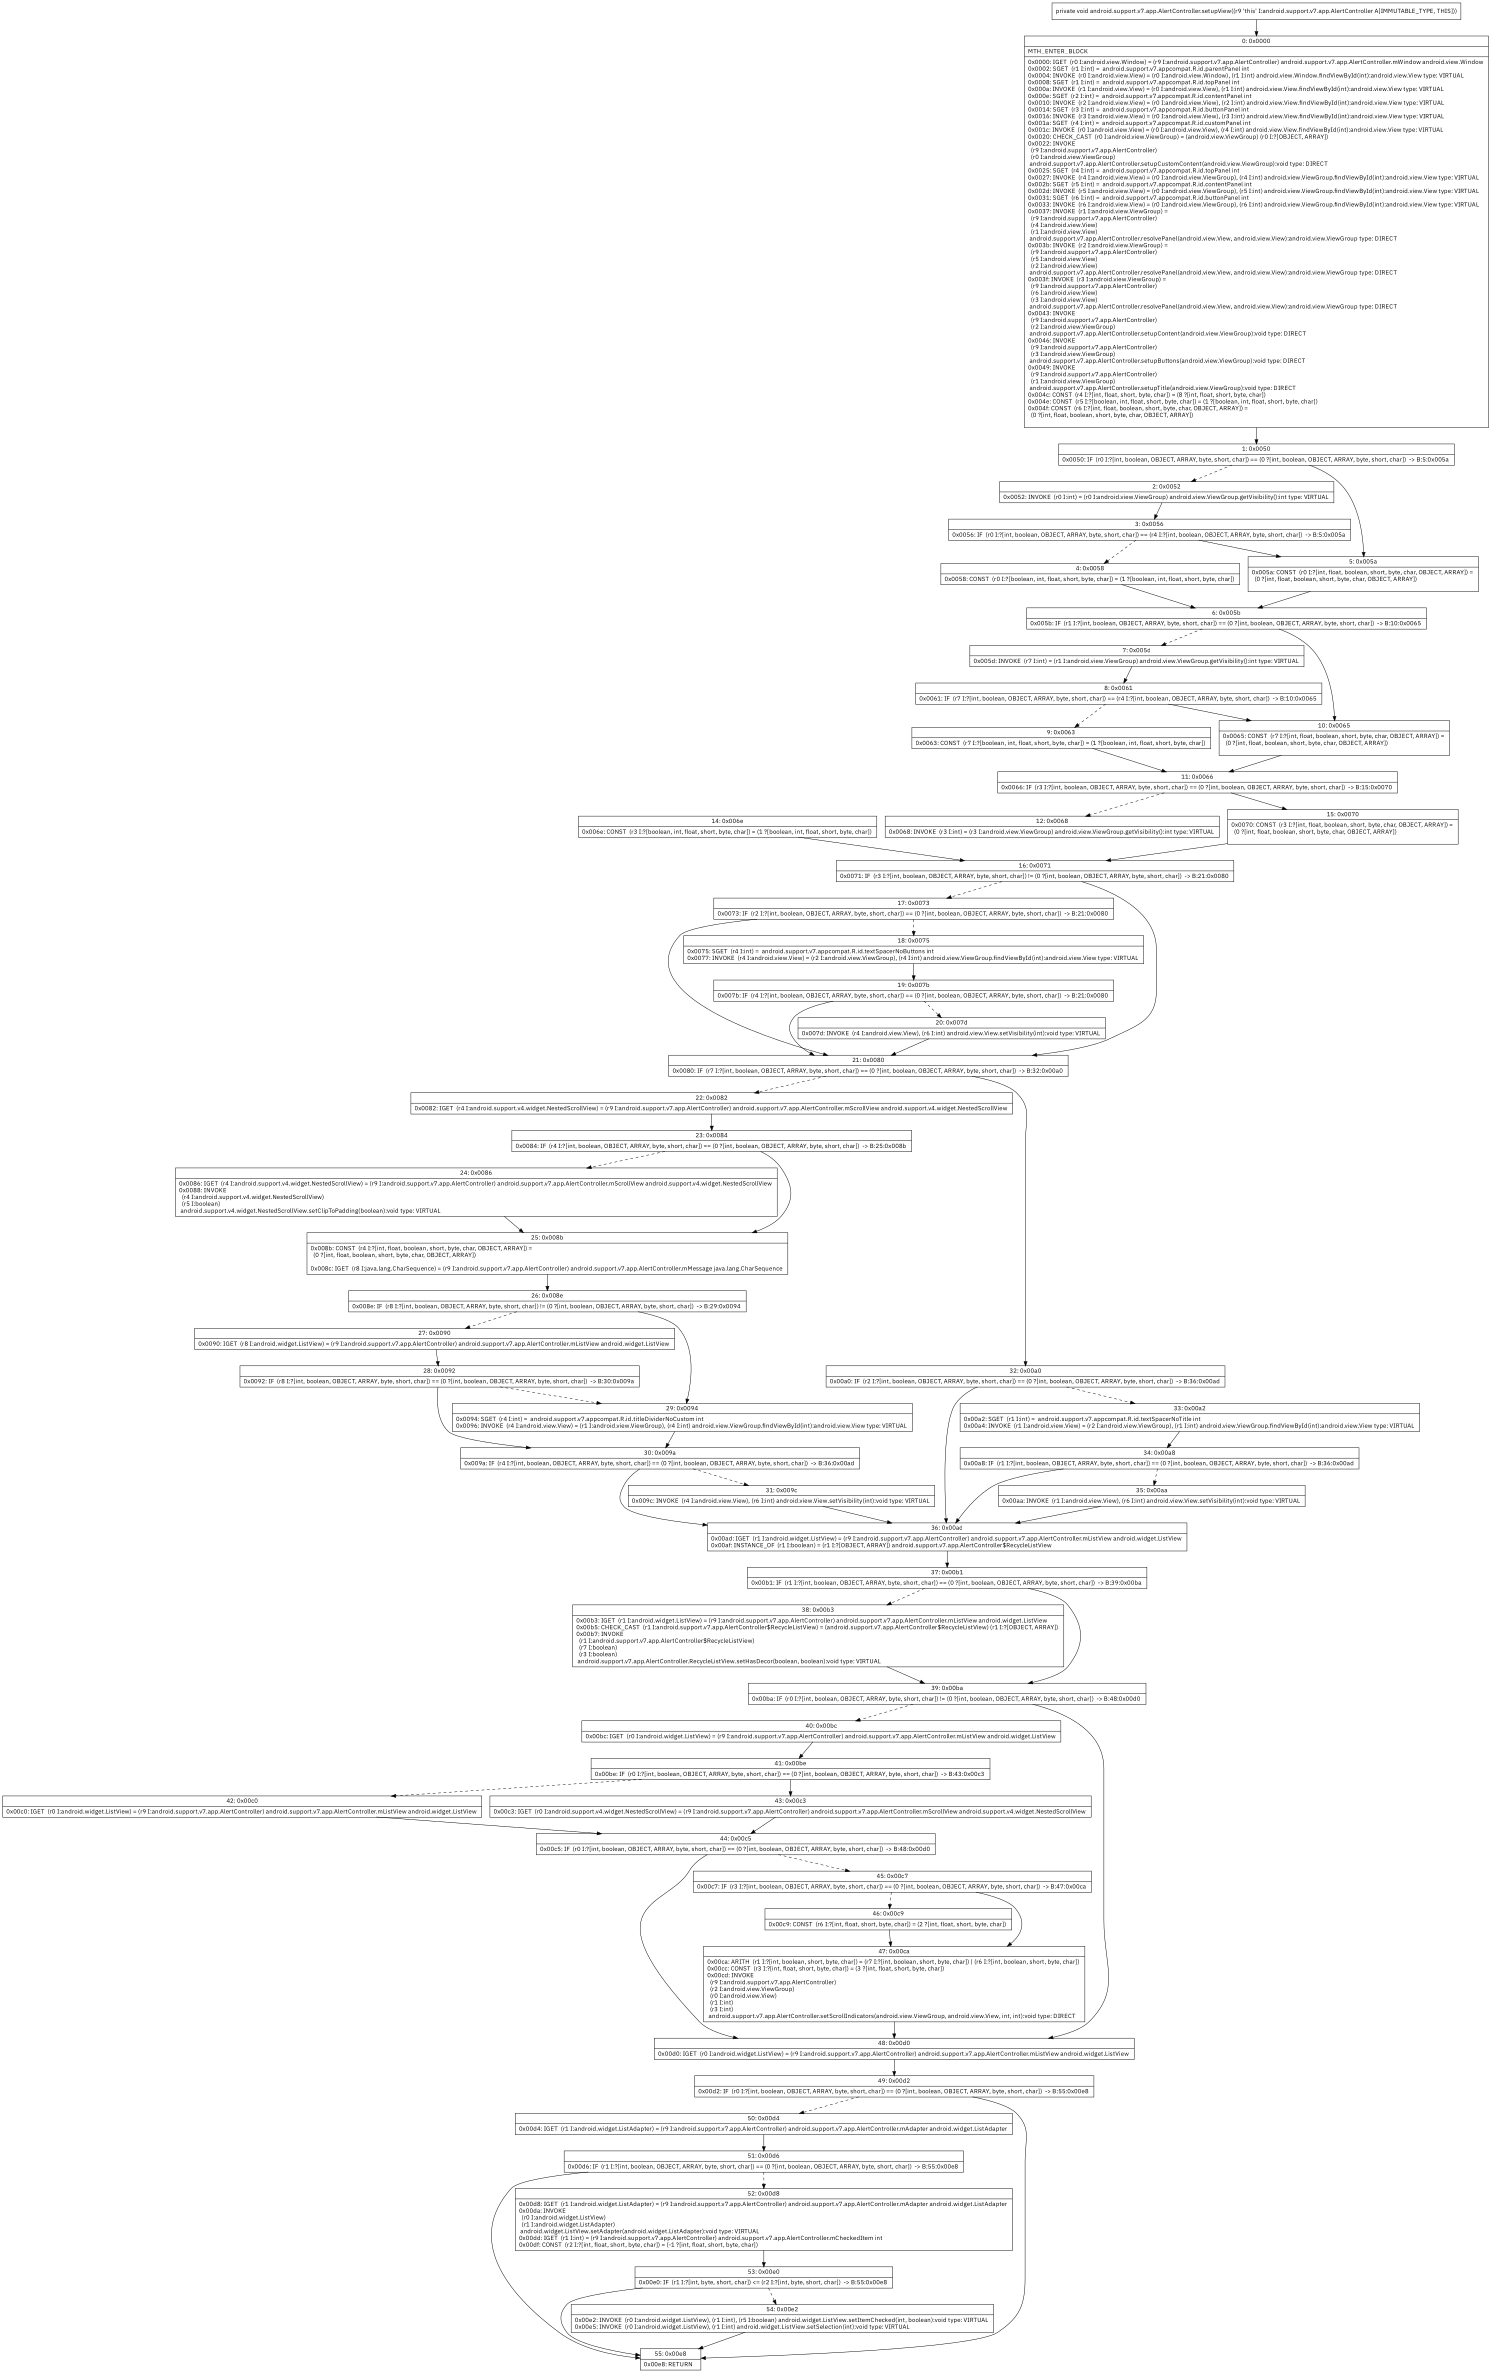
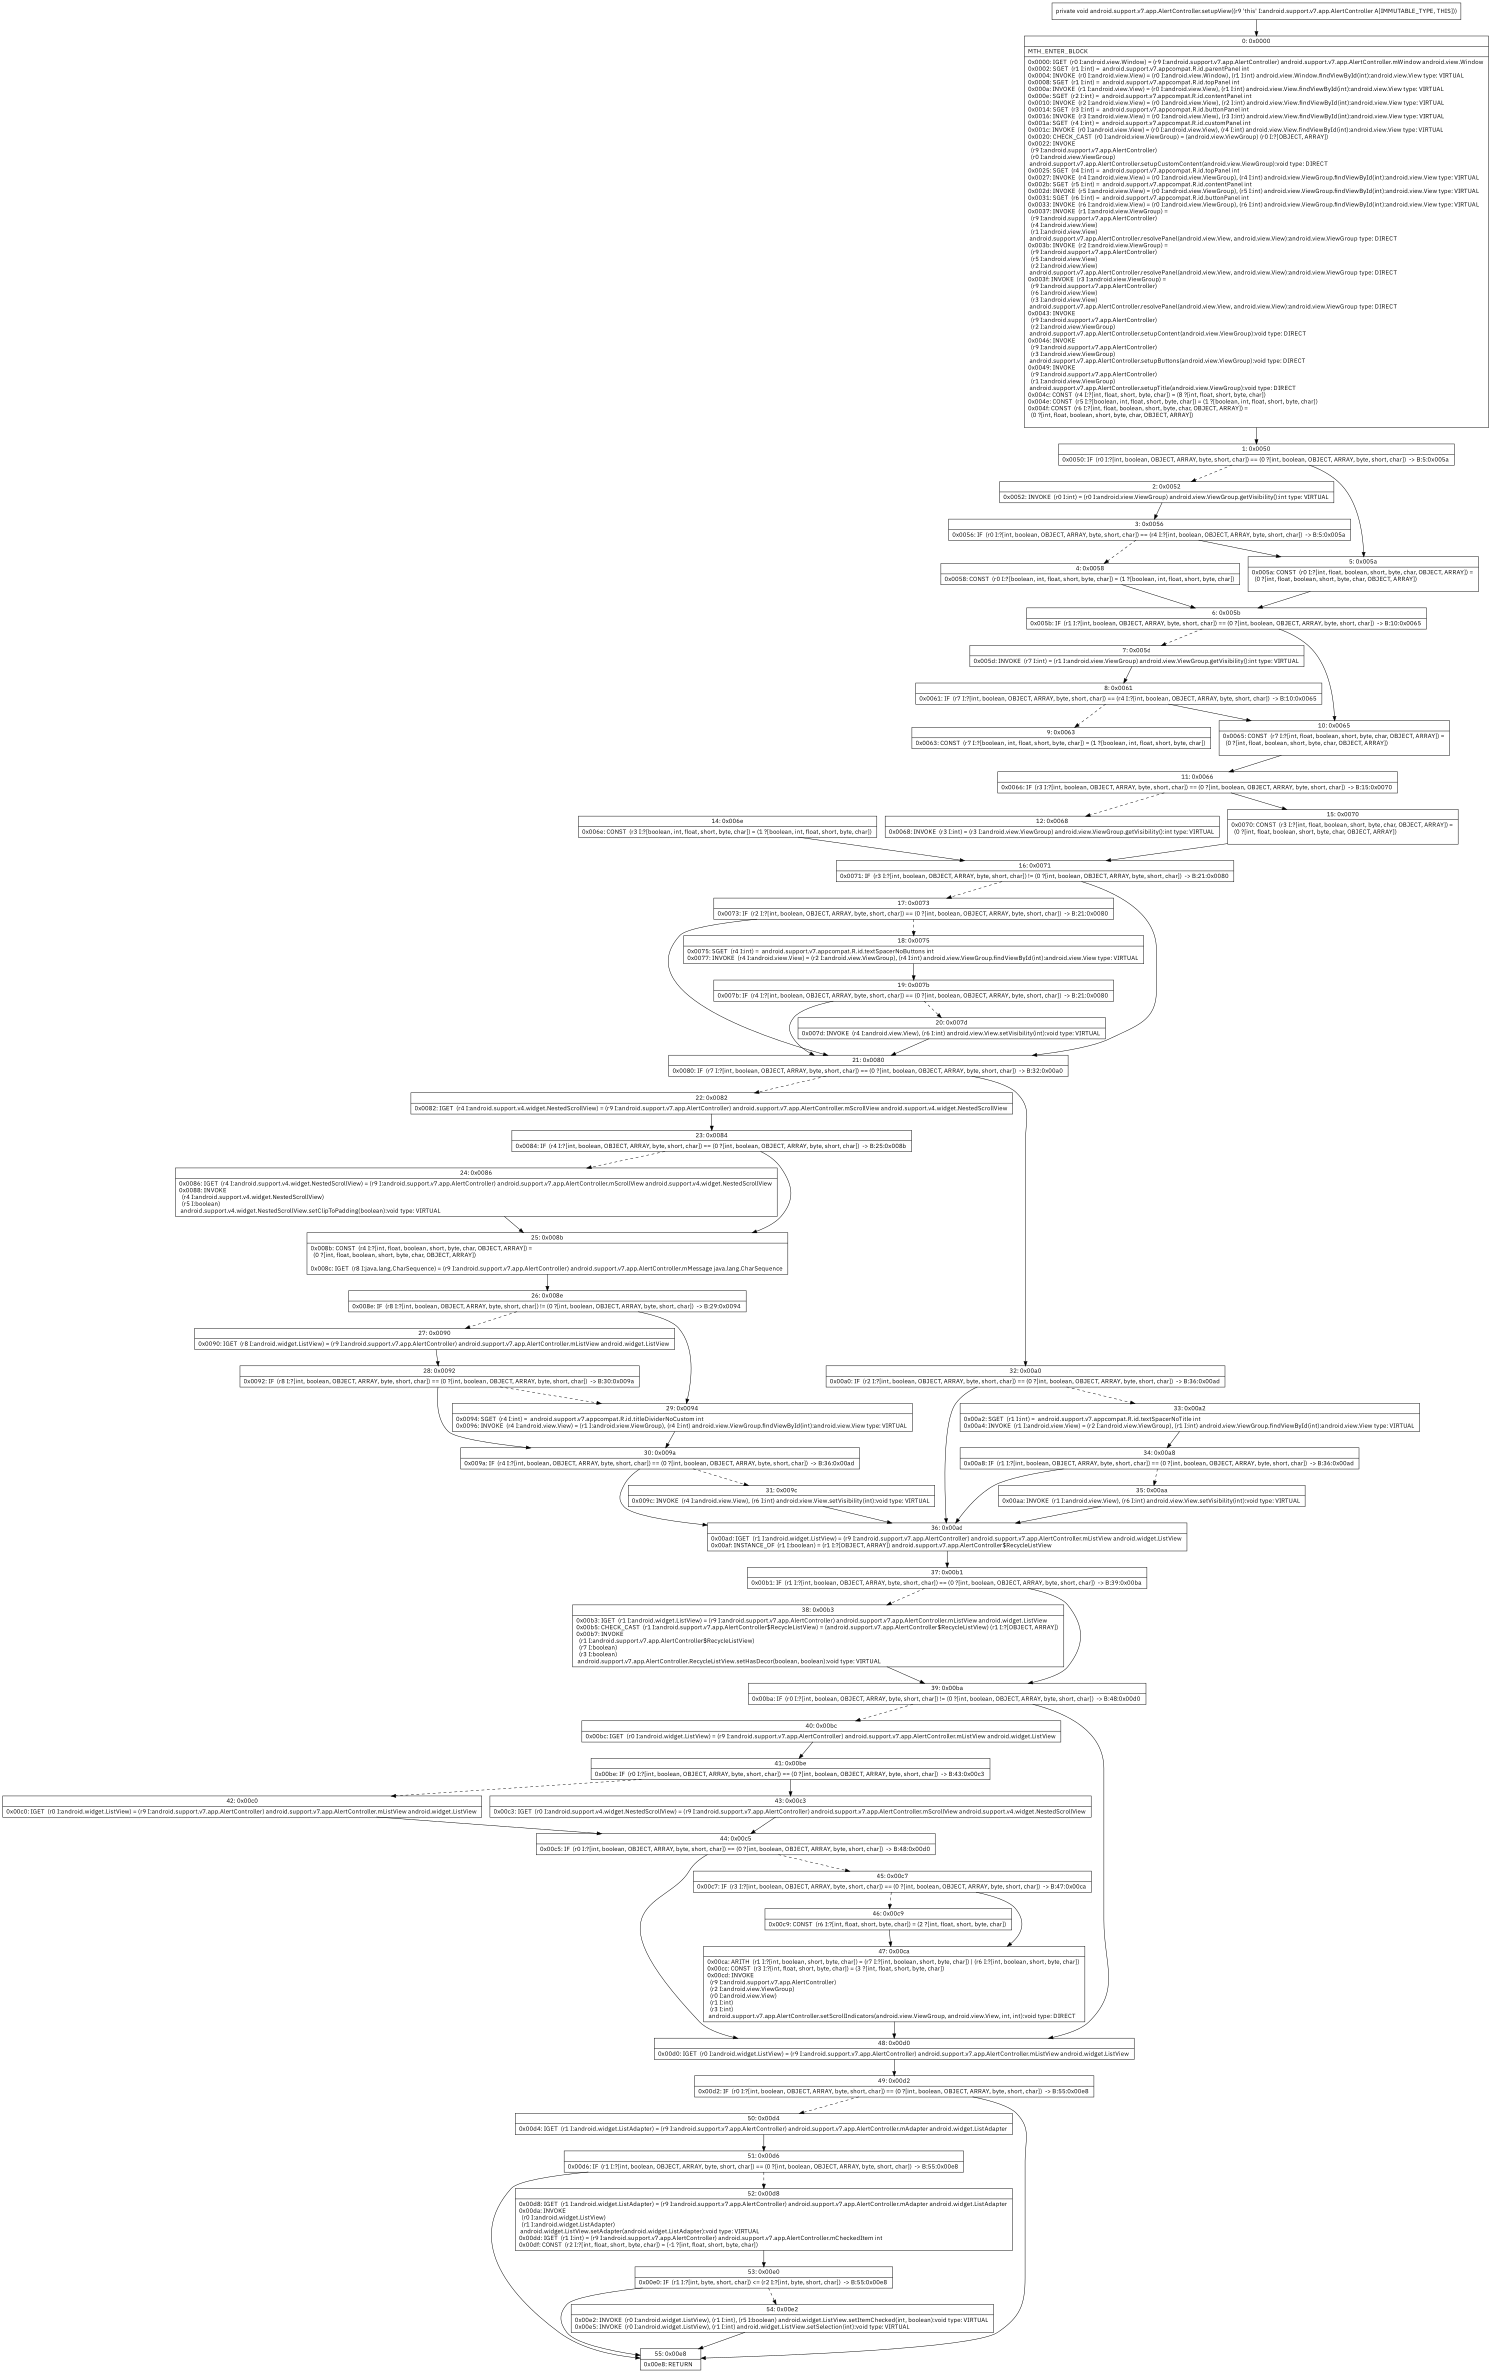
edge "9: 0x0063" -> "11: 0x0066": removed
